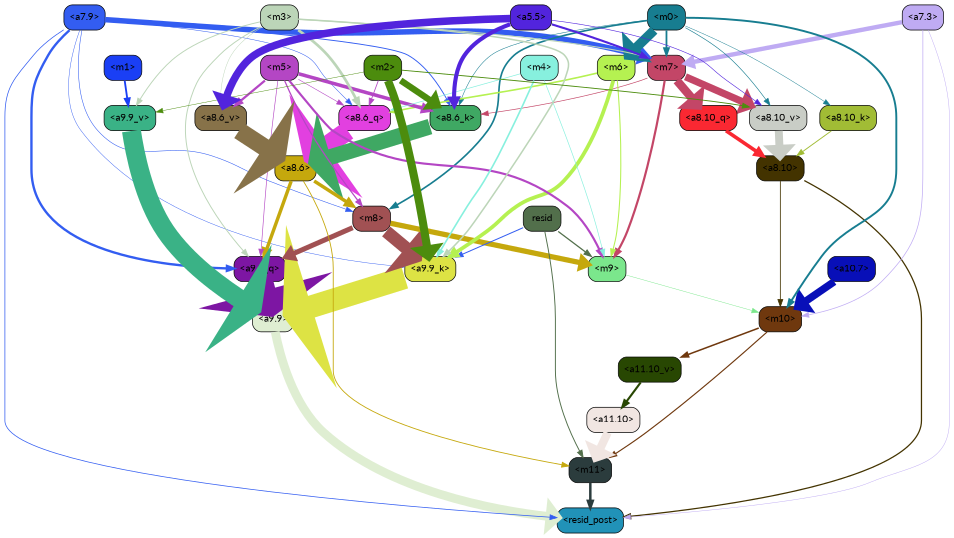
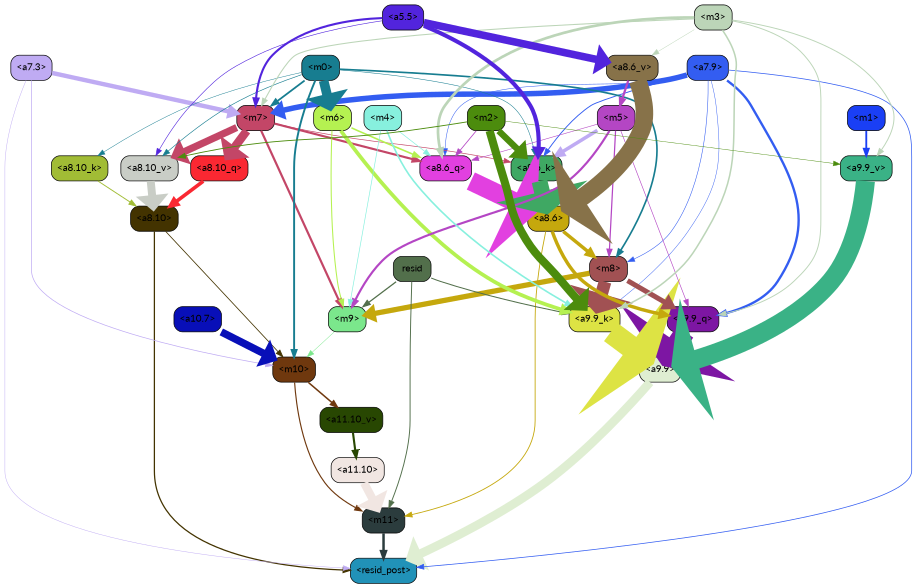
edge "<m5>" -> "<a8.6_v>": reversed
edge "<m5>" -> "<a8.6_k>": color #b446c4 -> #bfabf3
edge "<m7>" -> "<a8.6_q>": added
edge "resid" -> "<a9.9_k>": color #335df1 -> #526f4b
